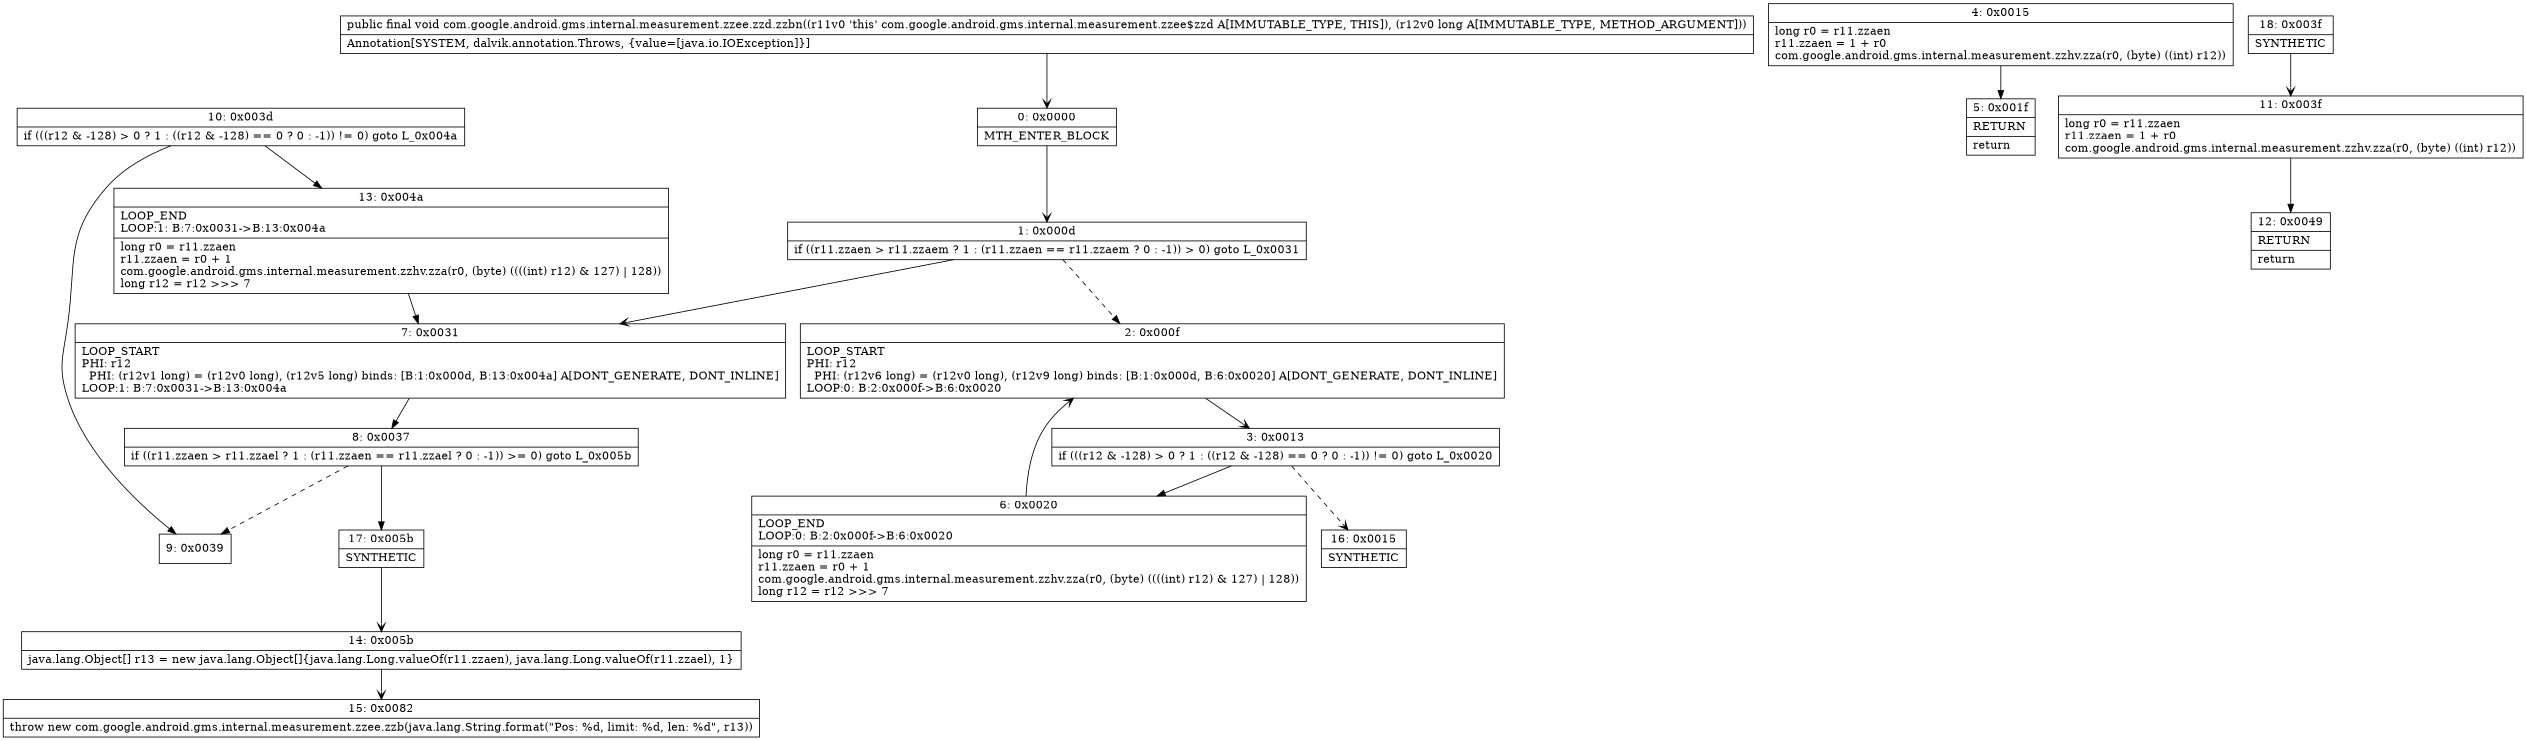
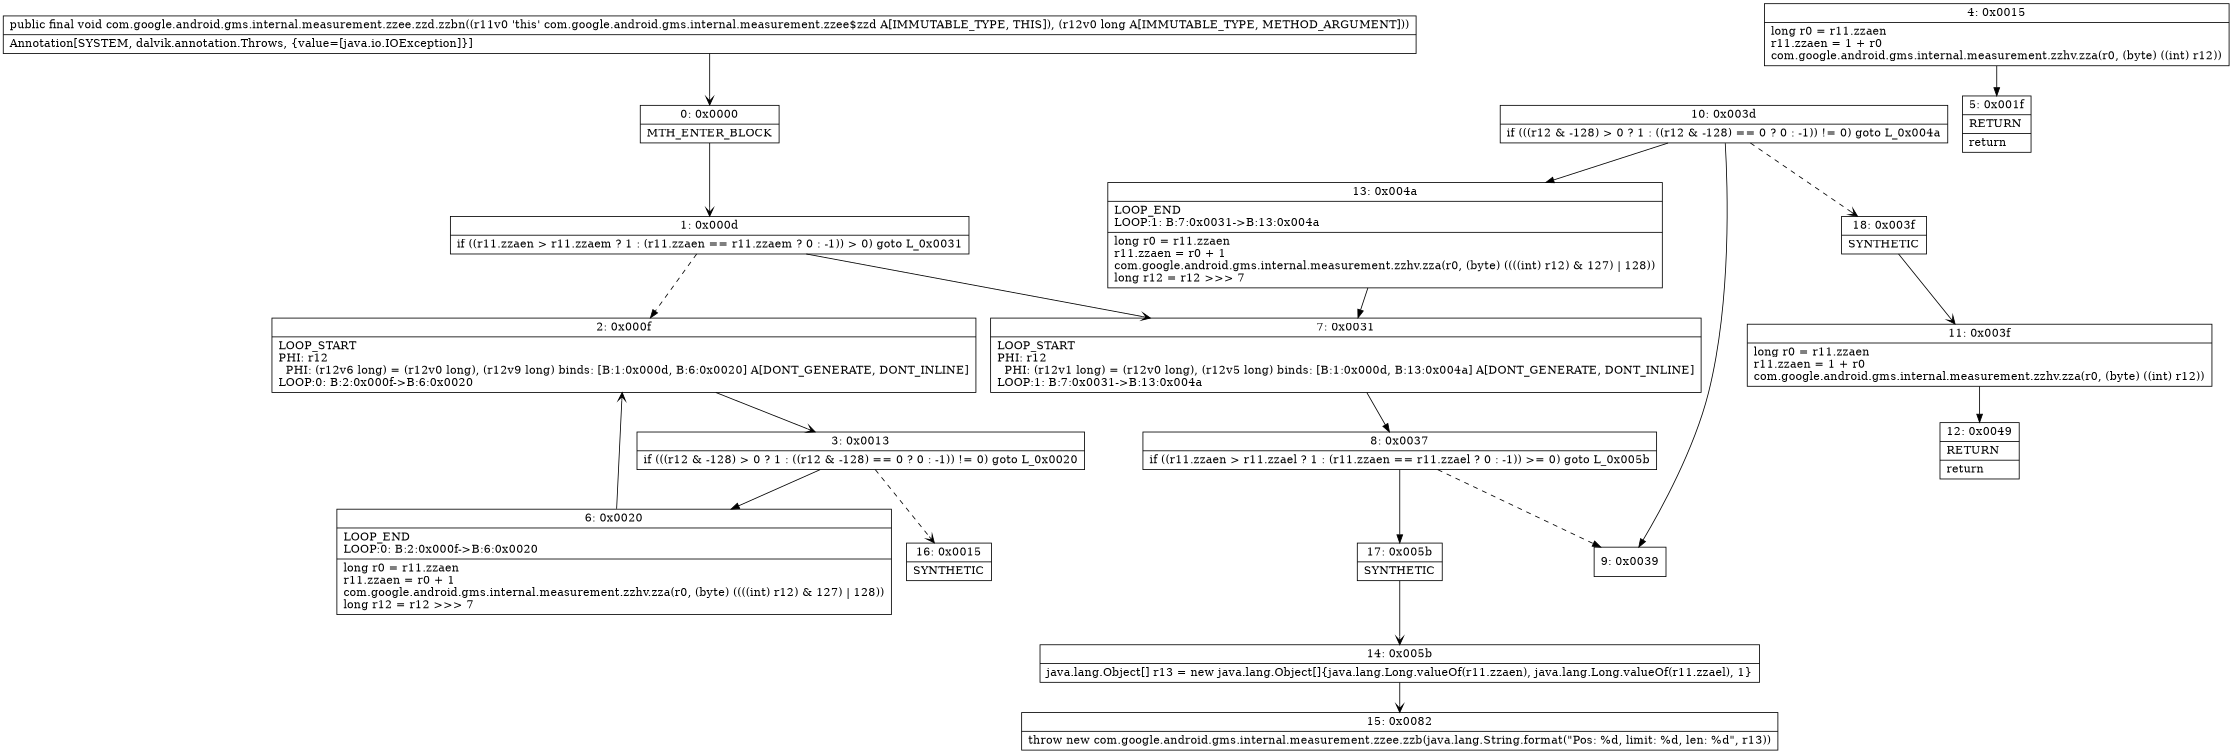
edge "10: 0x003d" -> "18: 0x003f": added
